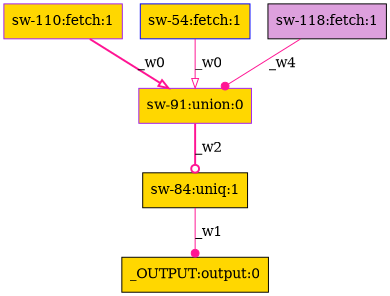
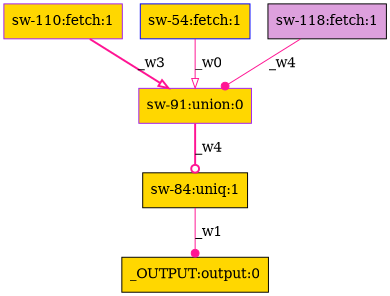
edge "sw-110:fetch:1" -> "sw-91:union:0": label "_w0" -> "_w3"
edge "sw-91:union:0" -> "sw-84:uniq:1": label "_w2" -> "_w4"
